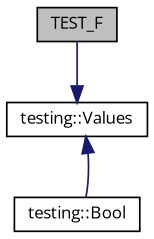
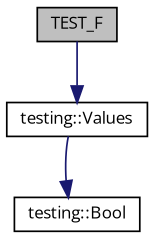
edge "testing::Bool" -> "testing::Values": reversed
